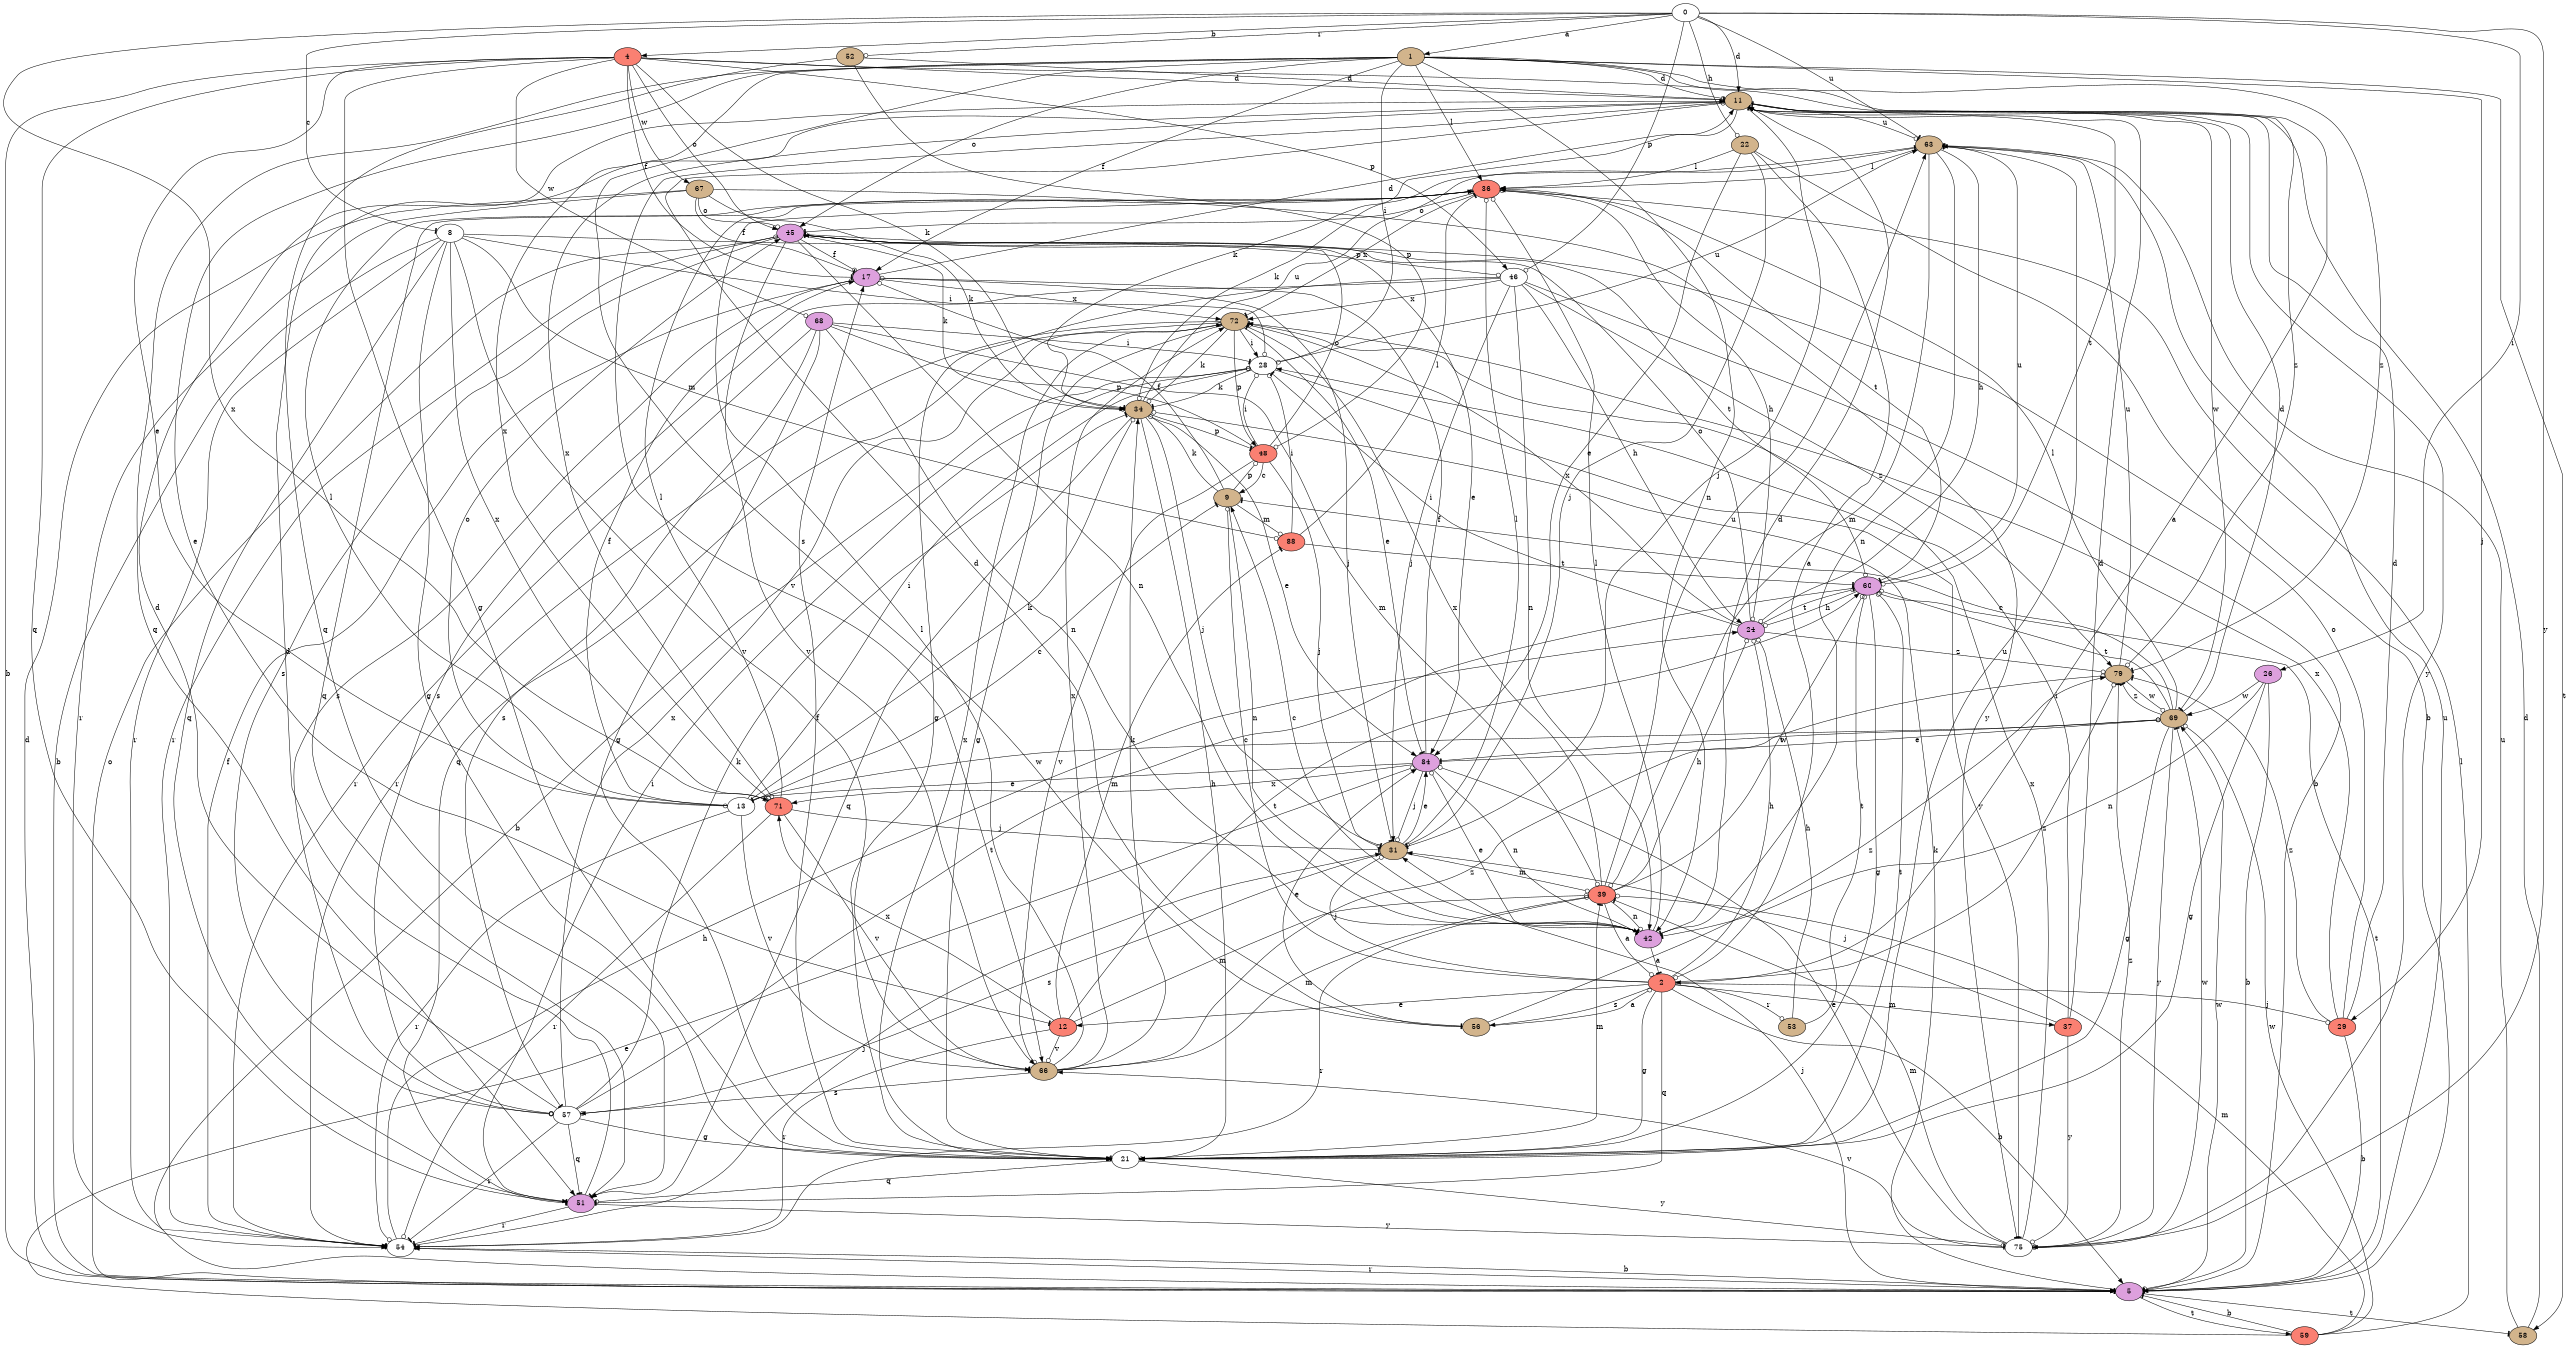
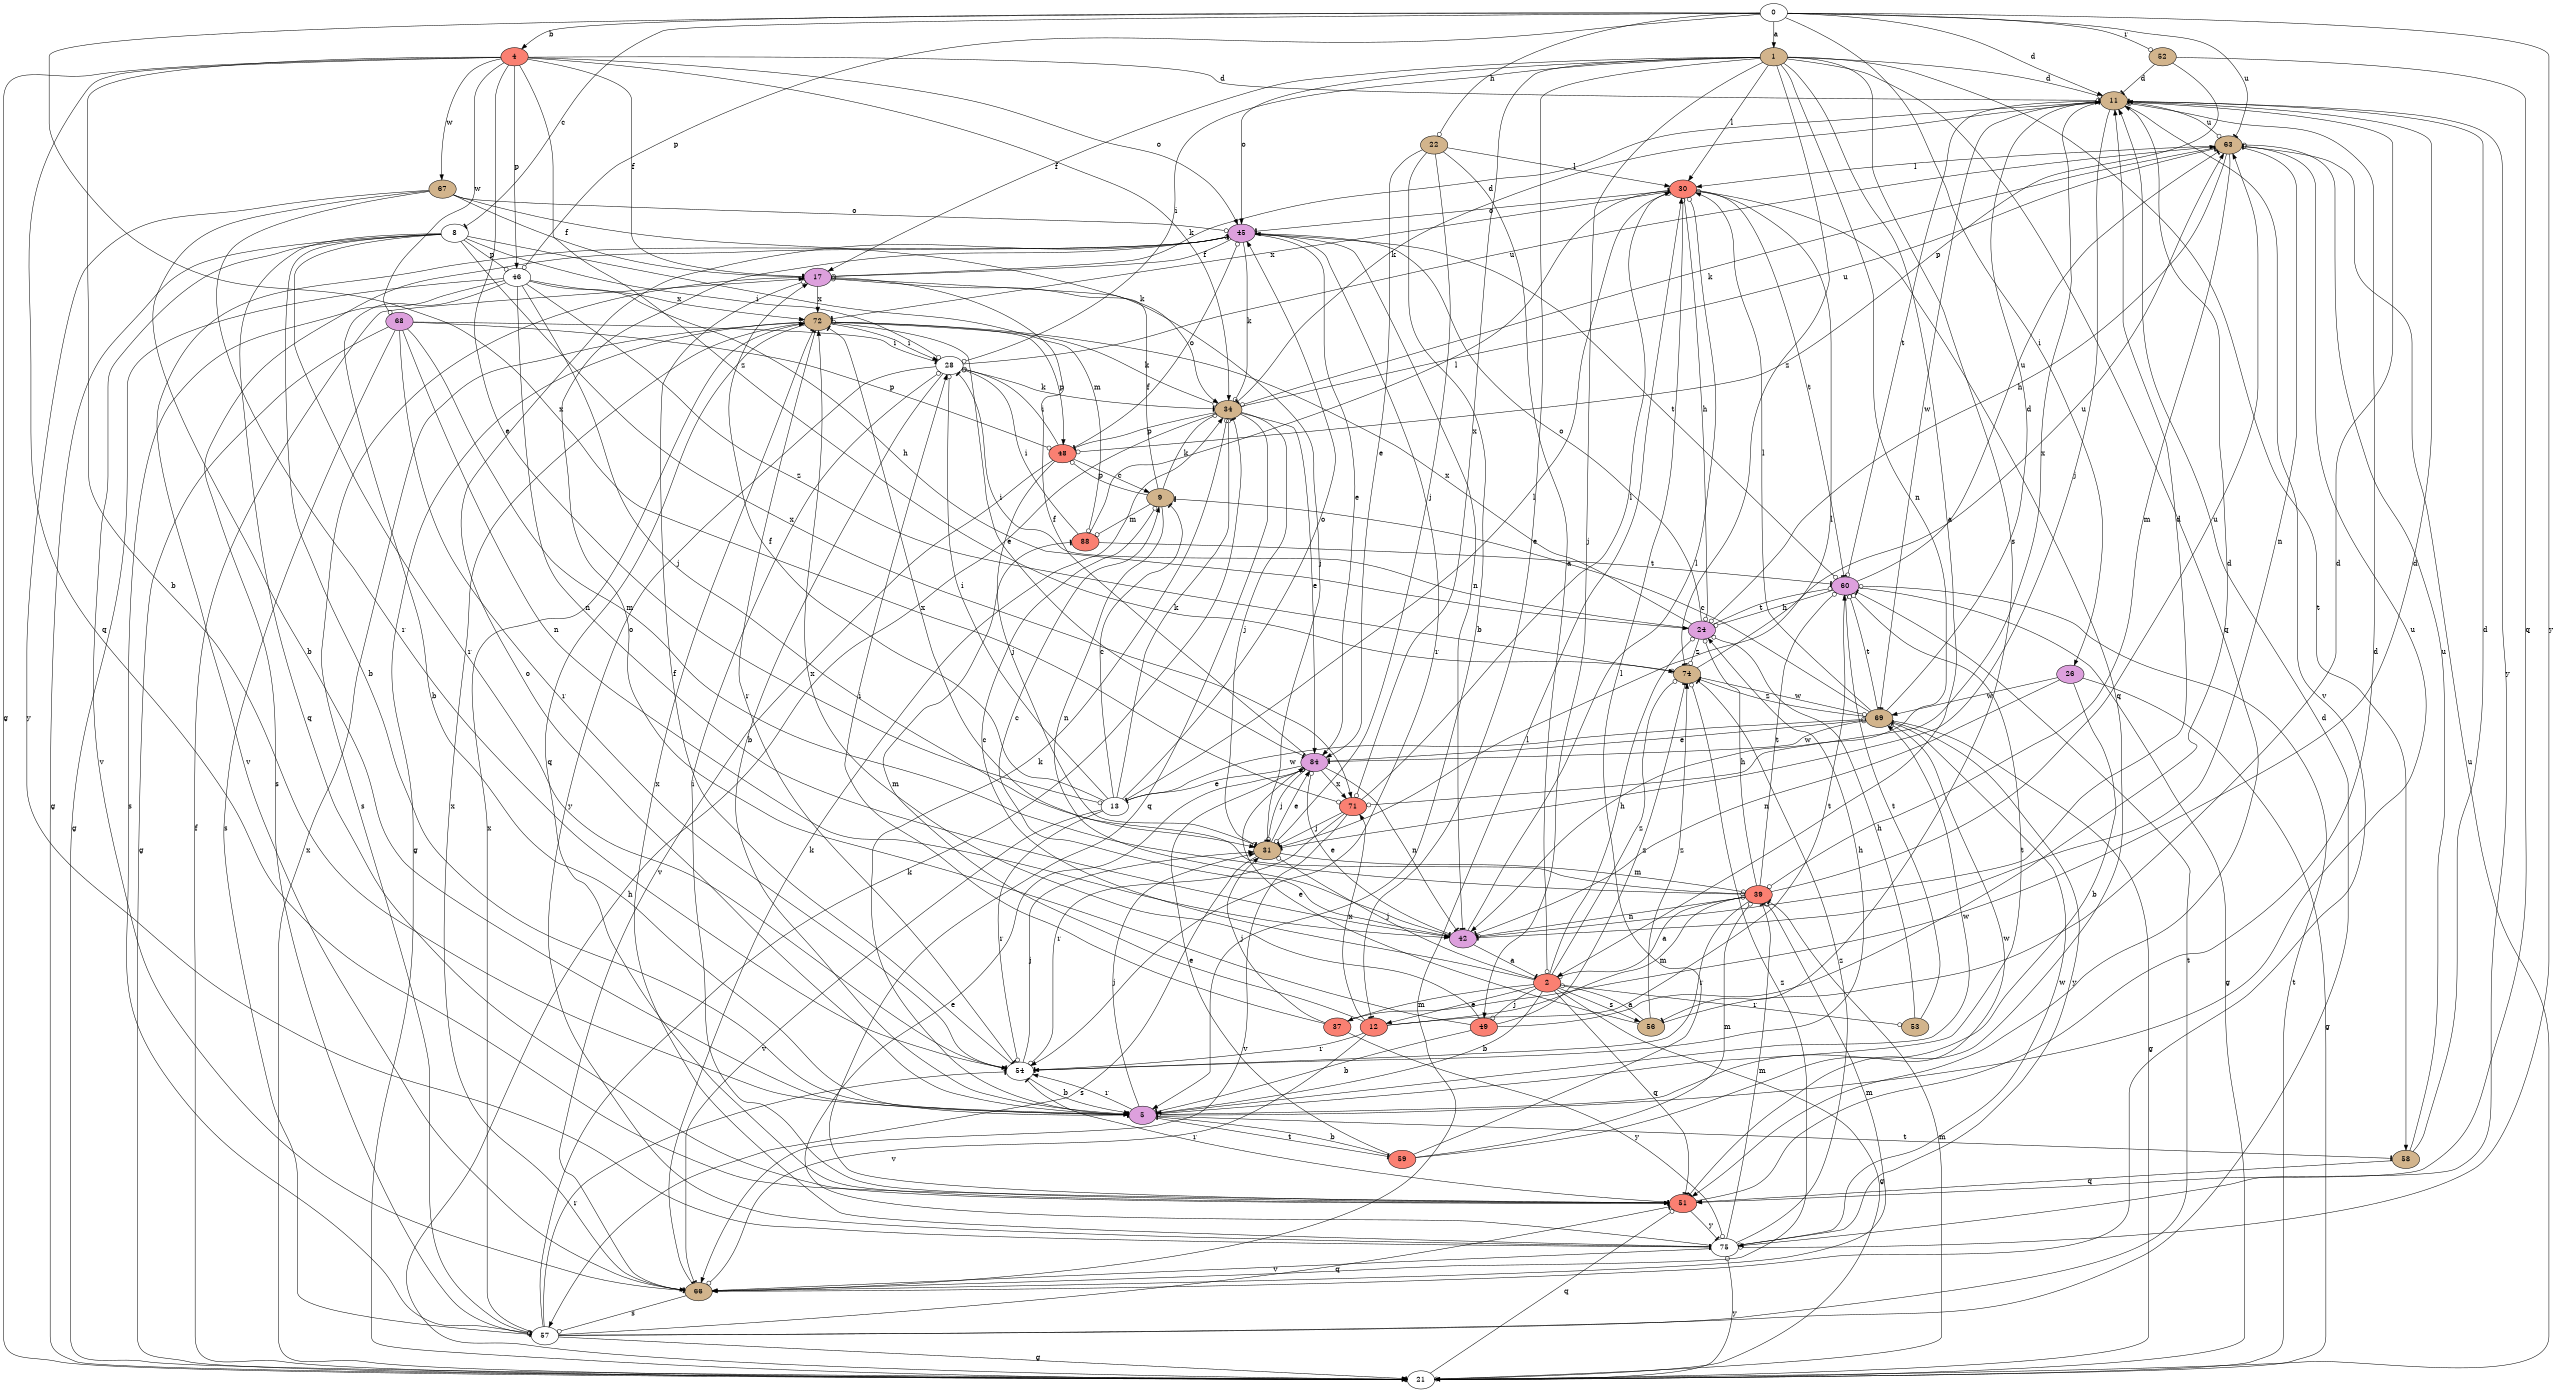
node "36": label "36" -> "30"
node "79": label "79" -> "74"
edge "67" -> "5": label "d" -> "b"
node "29": label "29" -> "49"
edge "58" -> "51": added, label "q"
node "51": fillcolor plum -> salmon
edge "5" -> "59": arrowhead normal -> tee
